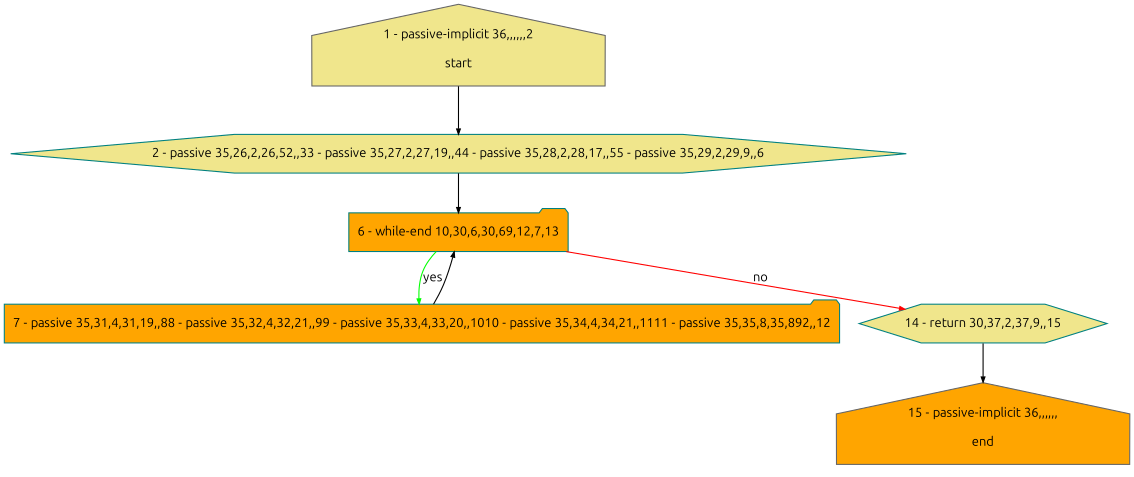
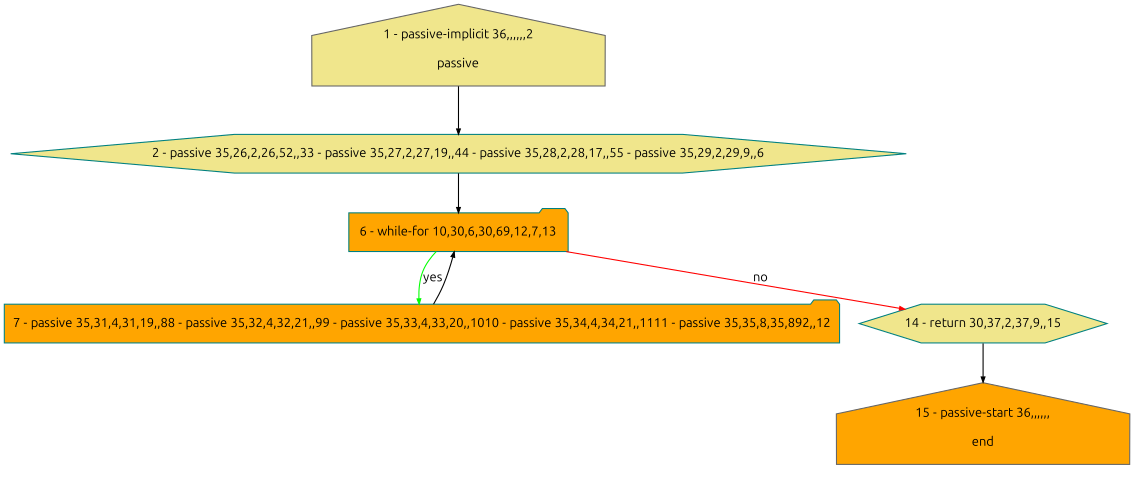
node "1 - passive-implicit 36,,,,,,2 start": label "1 - passive-implicit 36,,,,,,2 start" -> "1 - passive-implicit 36,,,,,,2 passive"
node "6 - while-end 10,30,6,30,69,12,7,13": label "6 - while-end 10,30,6,30,69,12,7,13" -> "6 - while-for 10,30,6,30,69,12,7,13"
node "15 - passive-implicit 36,,,,,, end": label "15 - passive-implicit 36,,,,,, end" -> "15 - passive-start 36,,,,,, end"
